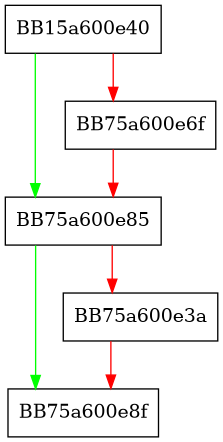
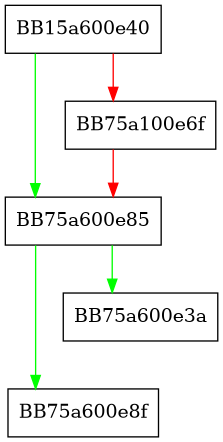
node "BB75a600e6f": label "BB75a600e6f" -> "BB75a100e6f"
edge "BB75a600e85" -> "BB75a600e3a": color red -> green
edge "BB75a600e3a" -> "BB75a600e8f": removed
